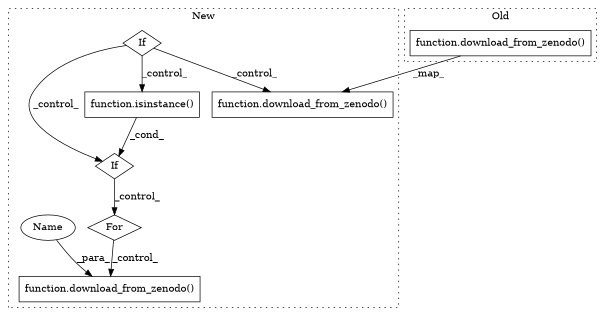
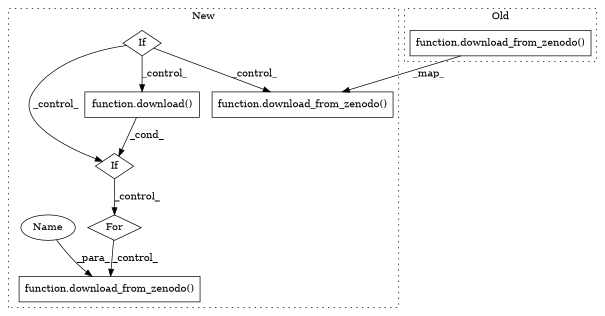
node "function.isinstance()": label "function.isinstance()" -> "function.download()"
